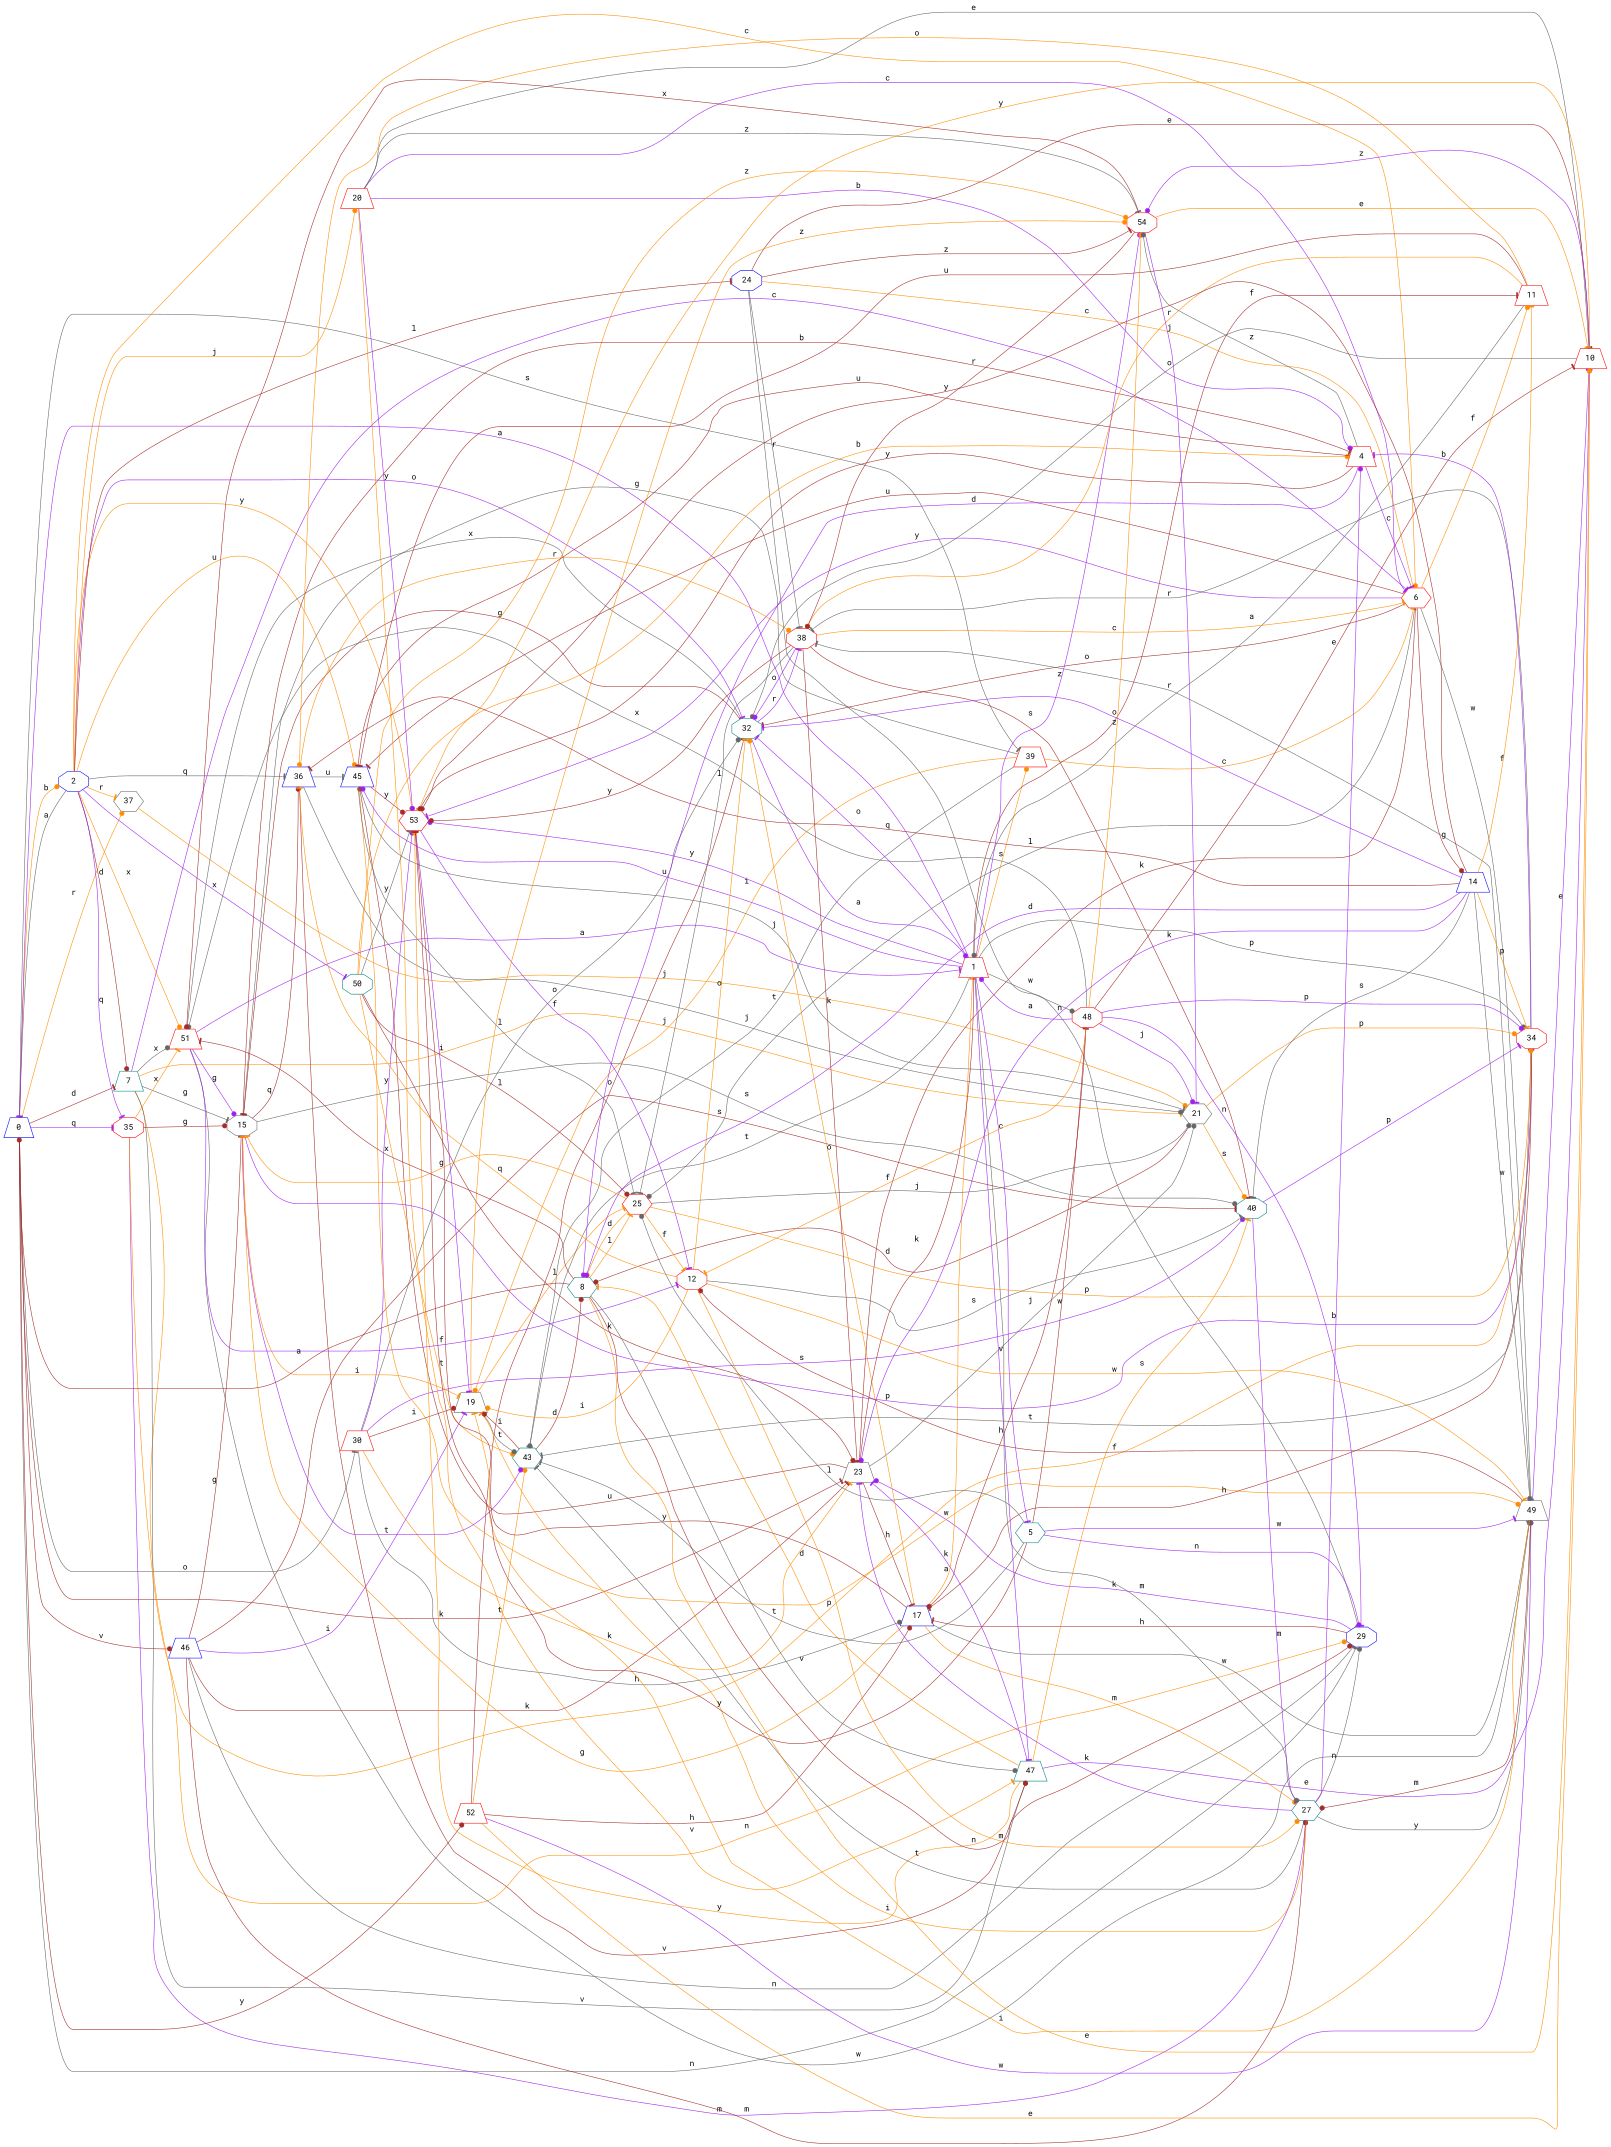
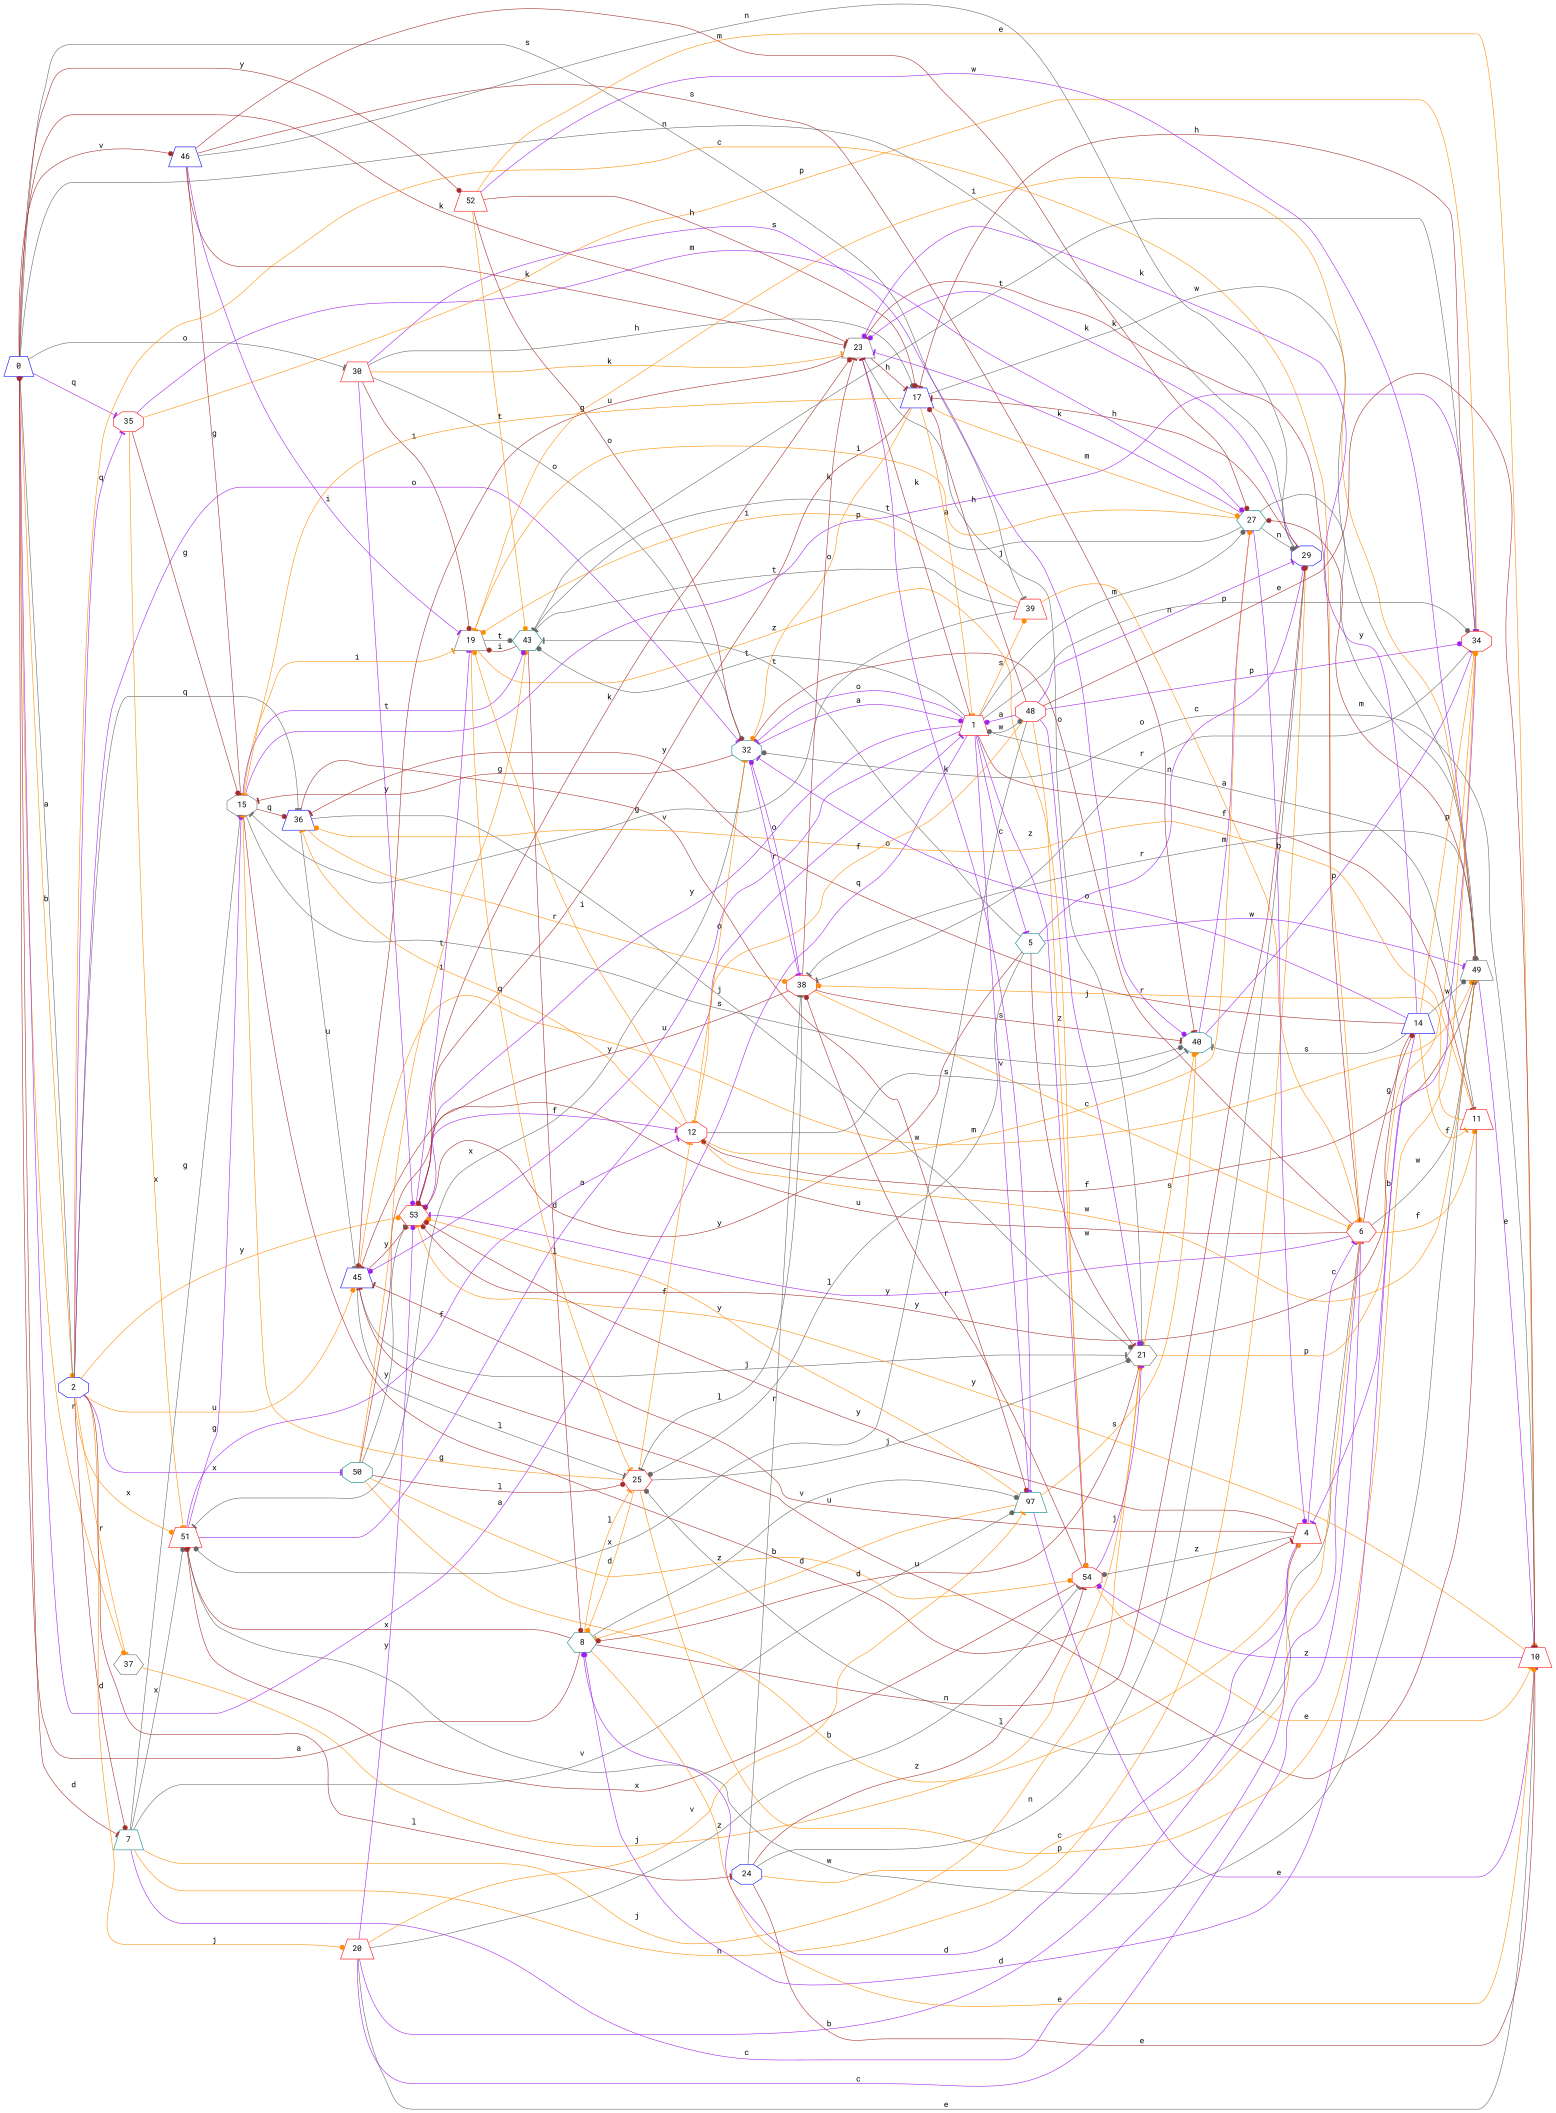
edge "5" -> "48": now "5" -> "21"
node "47": label "47" -> "97"
